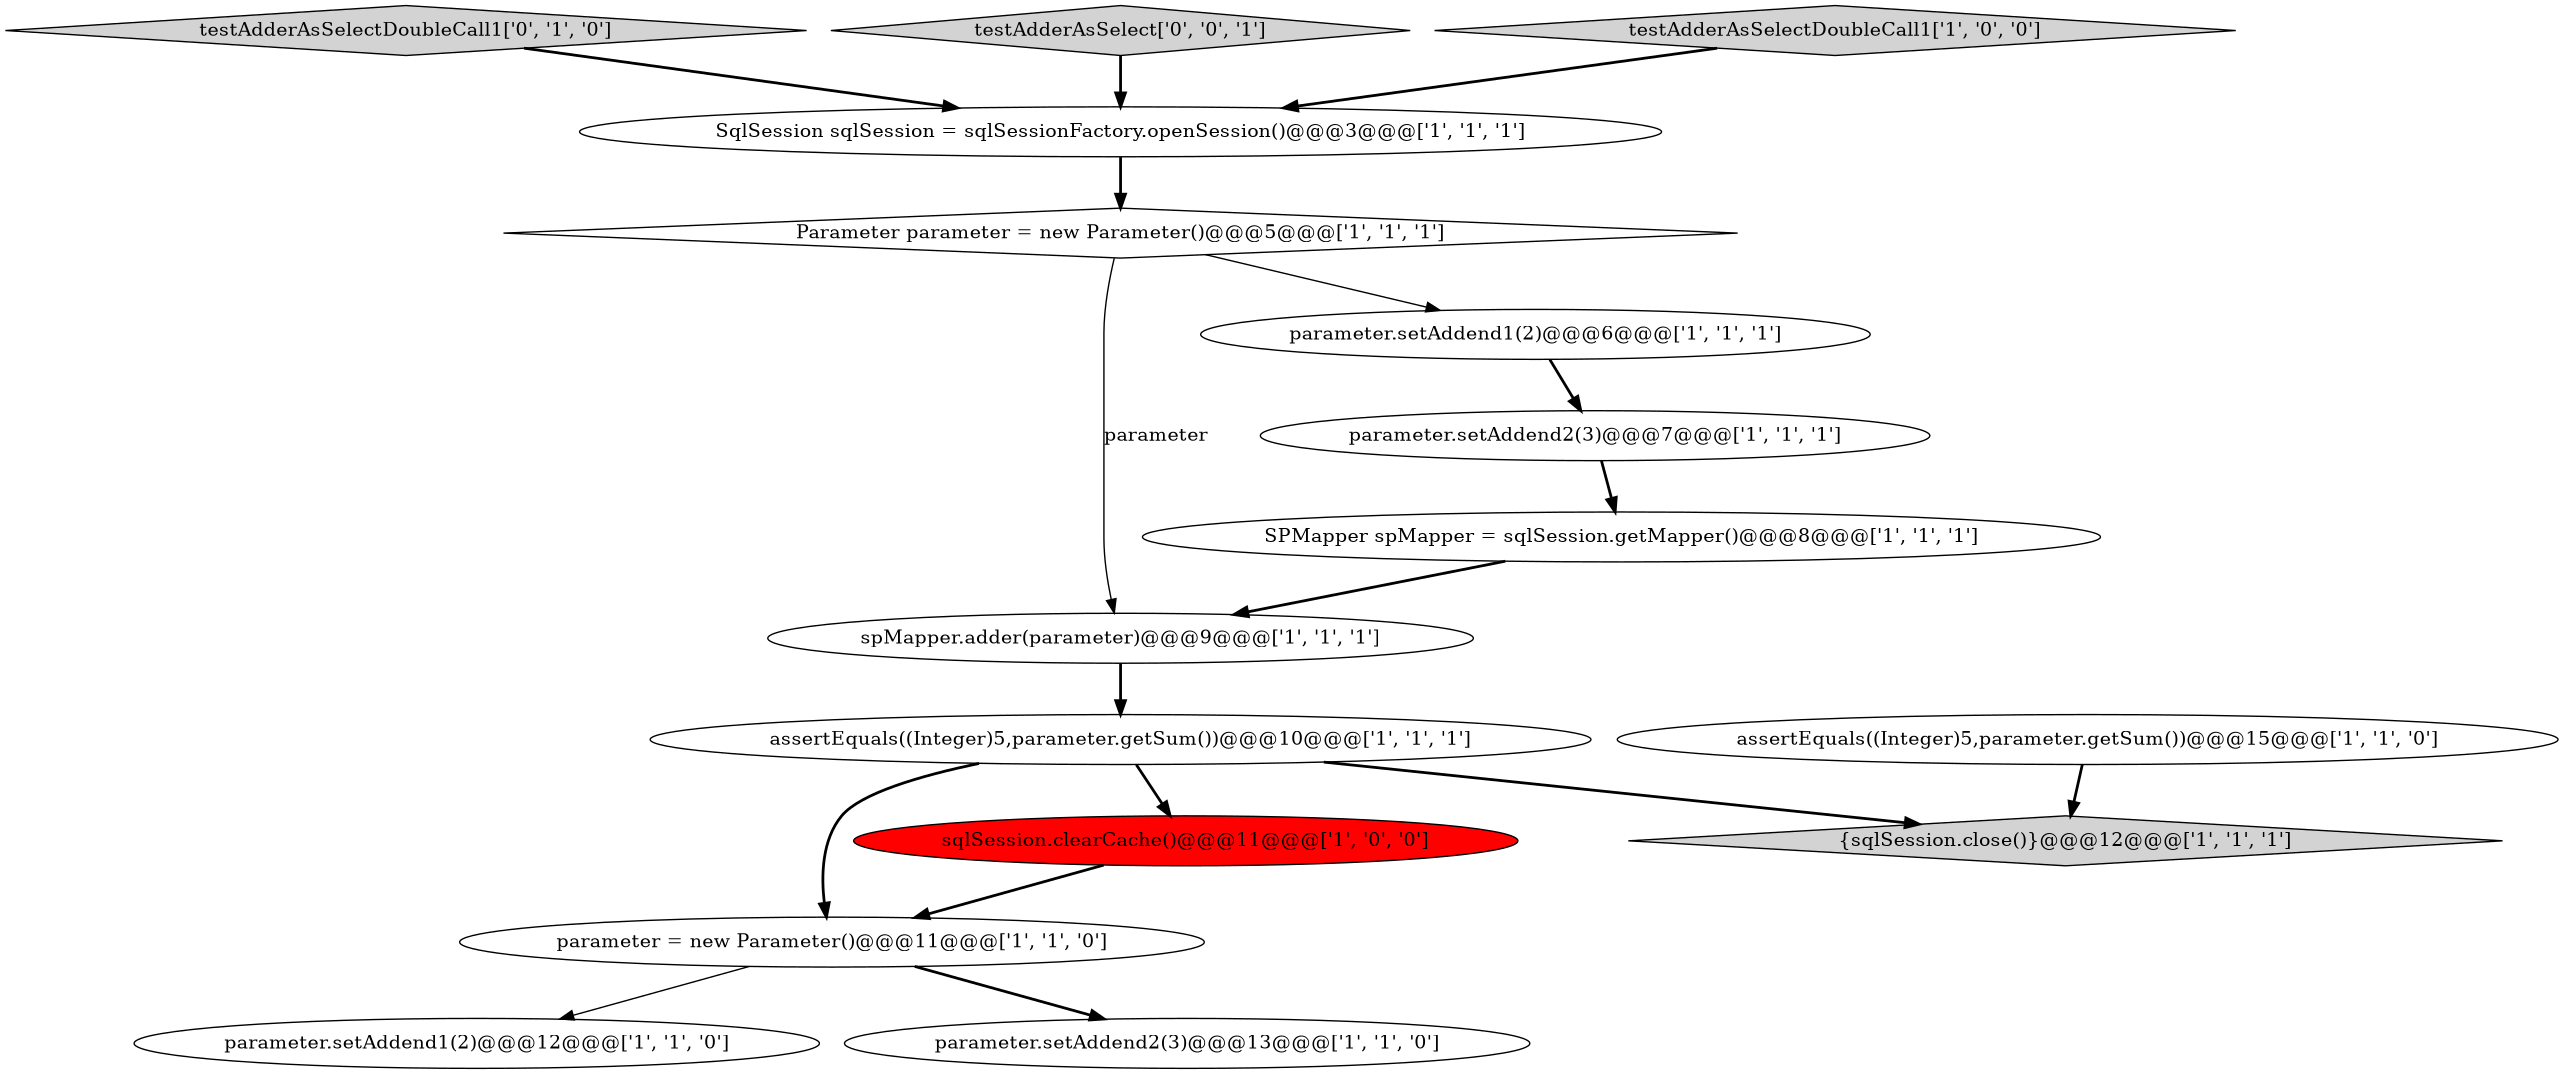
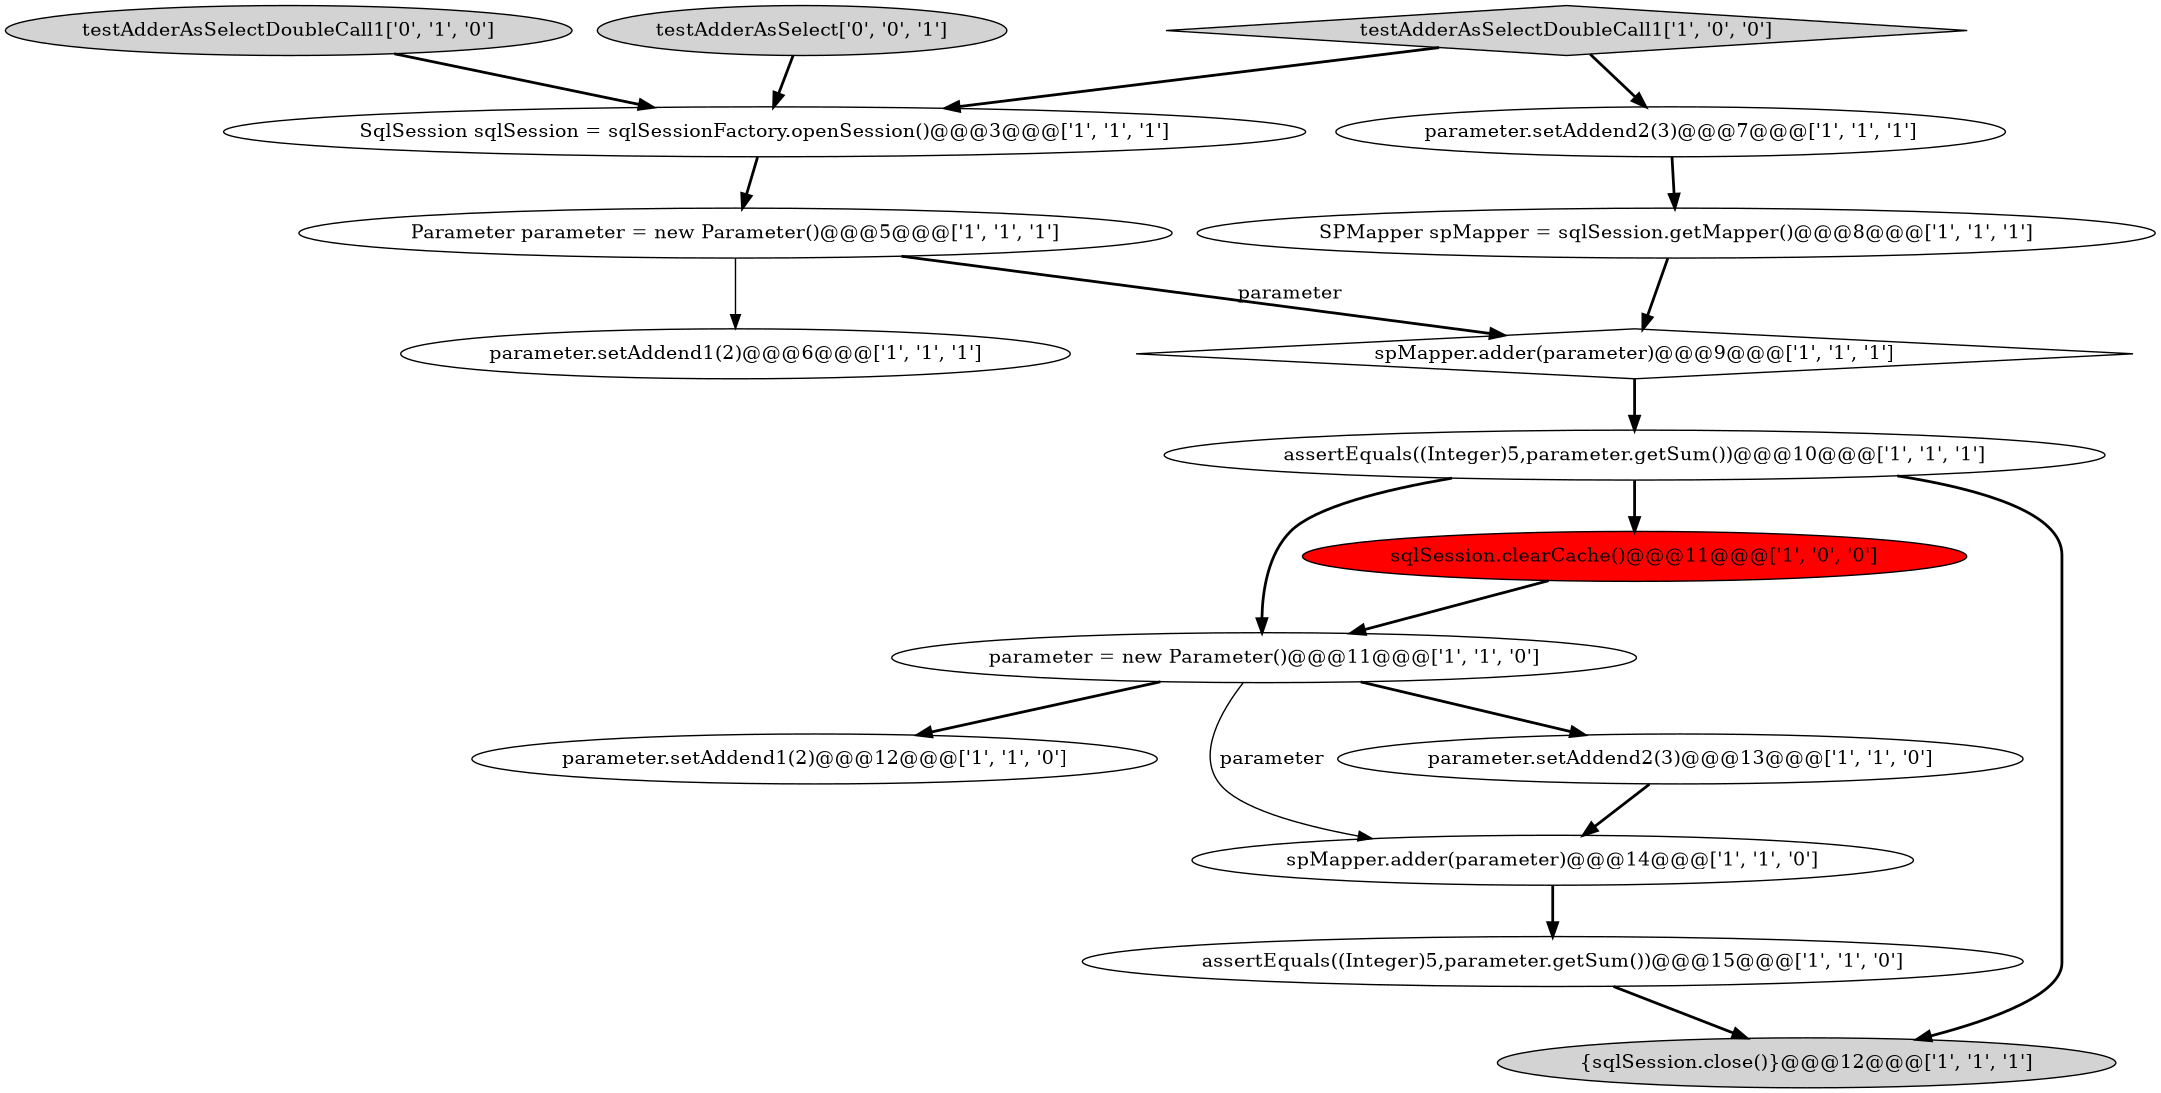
node "testAdderAsSelectDoubleCall1['0', '1', '0']": shape diamond -> ellipse
node "testAdderAsSelect['0', '0', '1']": shape diamond -> ellipse
node "Parameter parameter = new Parameter()@@@5@@@['1', '1', '1']": shape diamond -> ellipse
edge "parameter.setAddend1(2)@@@6@@@['1', '1', '1']" -> "parameter.setAddend2(3)@@@7@@@['1', '1', '1']": now "testAdderAsSelectDoubleCall1['1', '0', '0']" -> "parameter.setAddend2(3)@@@7@@@['1', '1', '1']"
edge "Parameter parameter = new Parameter()@@@5@@@['1', '1', '1']" -> "spMapper.adder(parameter)@@@9@@@['1', '1', '1']": style solid -> bold
node "spMapper.adder(parameter)@@@9@@@['1', '1', '1']": shape ellipse -> diamond
node "{sqlSession.close()}@@@12@@@['1', '1', '1']": shape diamond -> ellipse
node "spMapper.adder(parameter)@@@14@@@['1', '1', '0']": added
edge "parameter = new Parameter()@@@11@@@['1', '1', '0']" -> "parameter.setAddend1(2)@@@12@@@['1', '1', '0']": style solid -> bold
